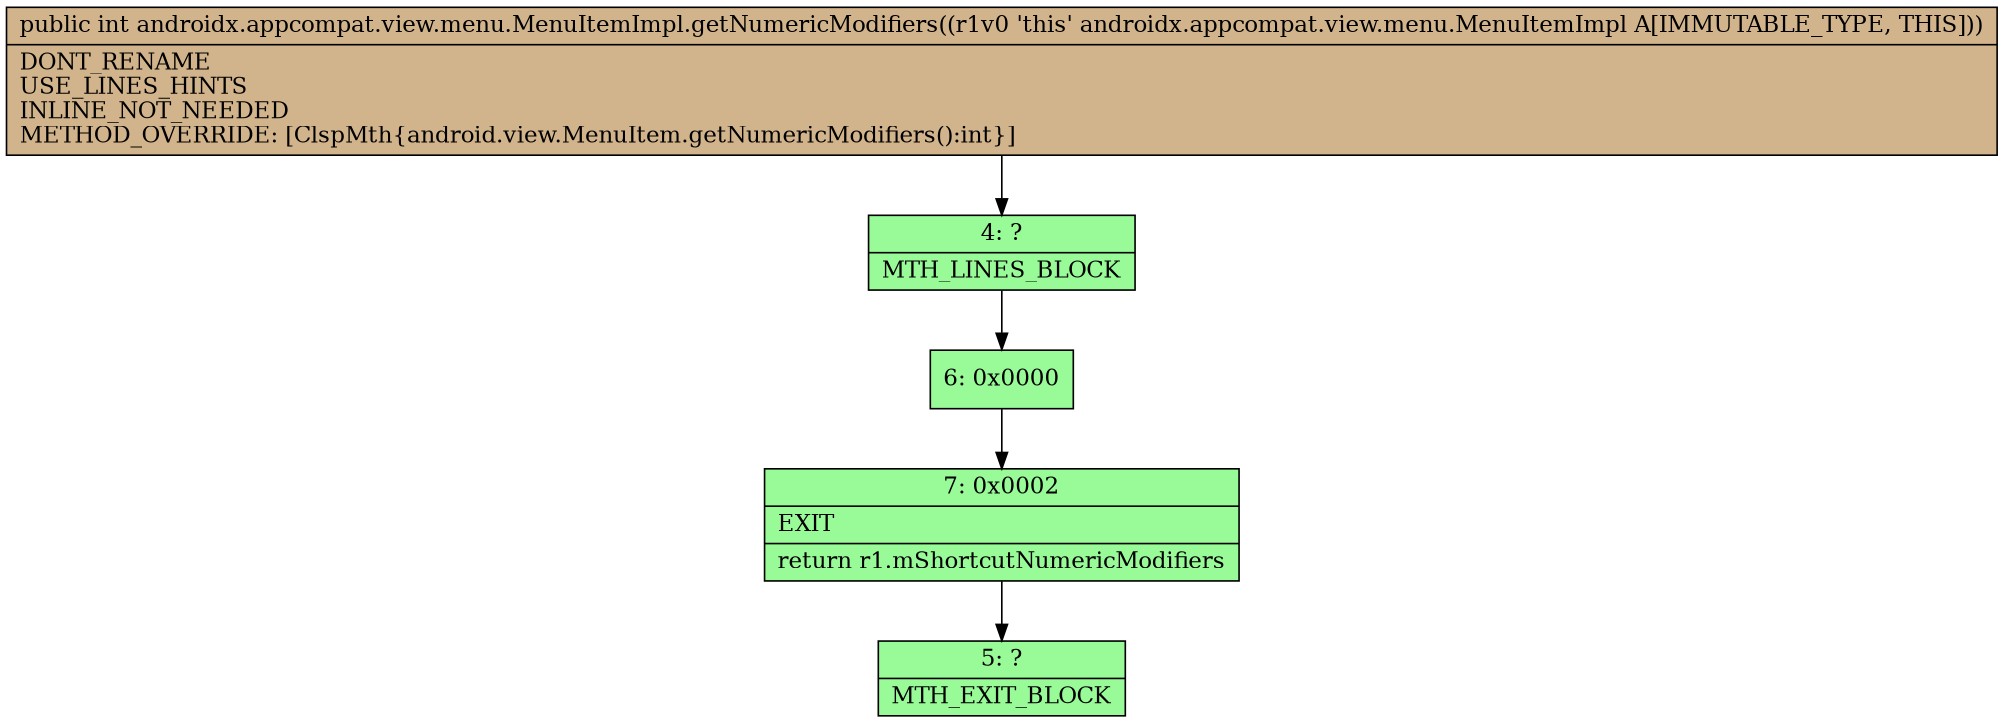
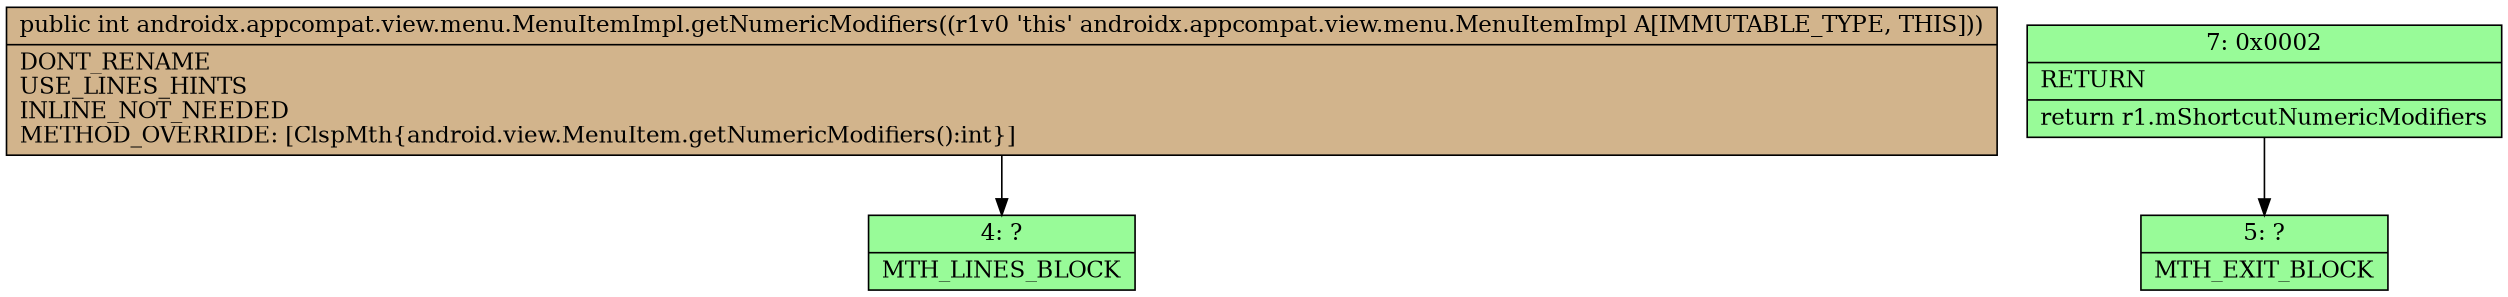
node "6: 0x0000": removed
node "7: 0x0002": text "EXIT" -> "RETURN"
